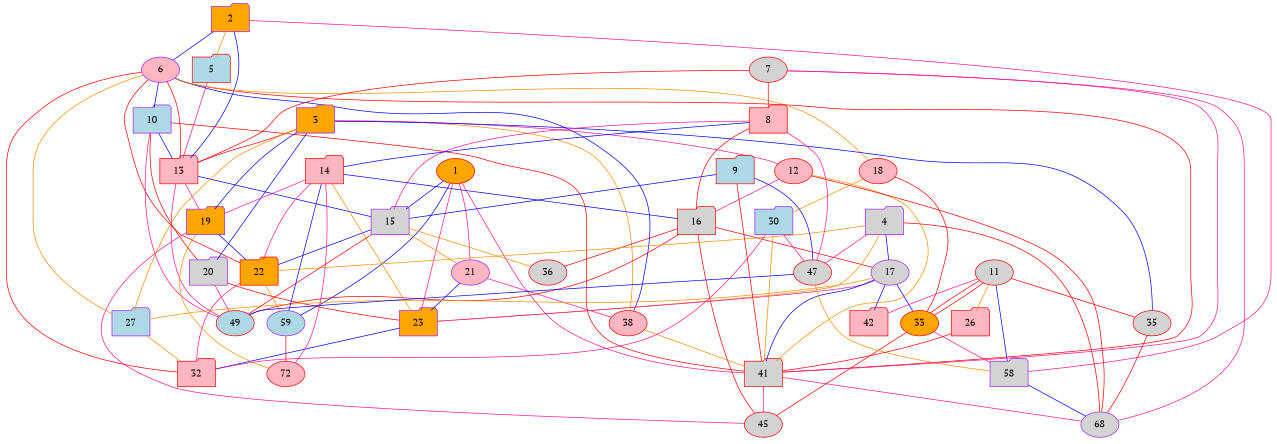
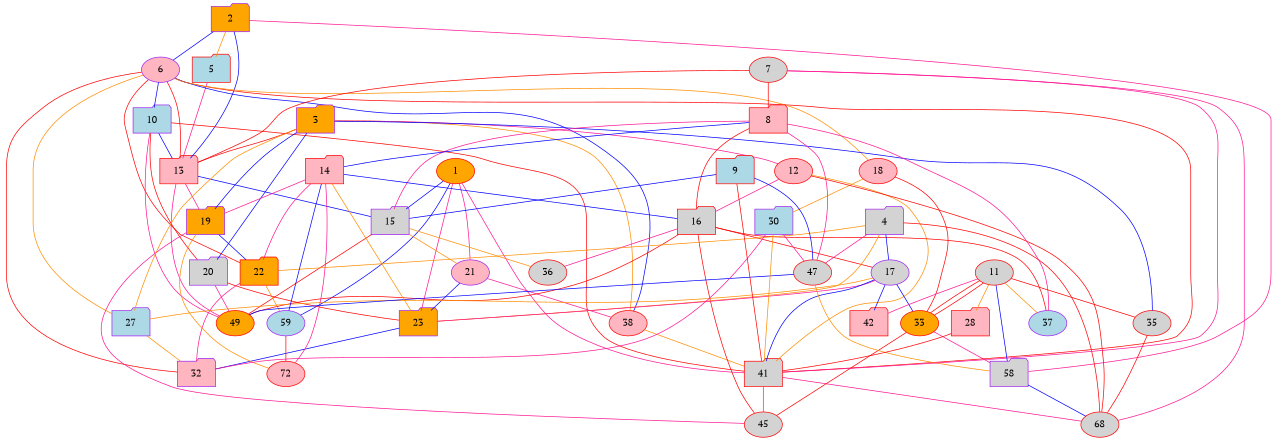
edge "16" -- "36": color red -> deeppink
edge "15" -- "22": removed
node "49": fillcolor lightblue -> orange
node "26": label "26" -> "28"
node "37": added
node "32": color red -> purple
node "68": color purple -> red
